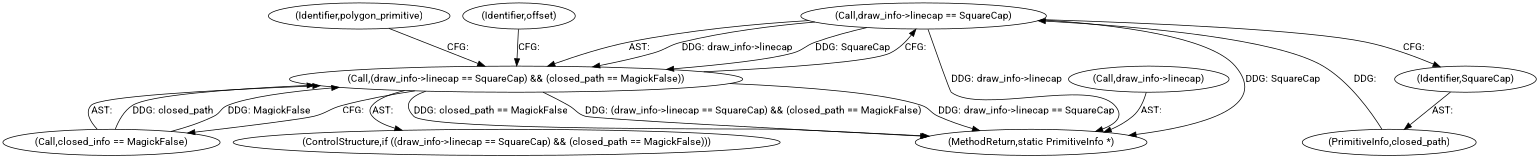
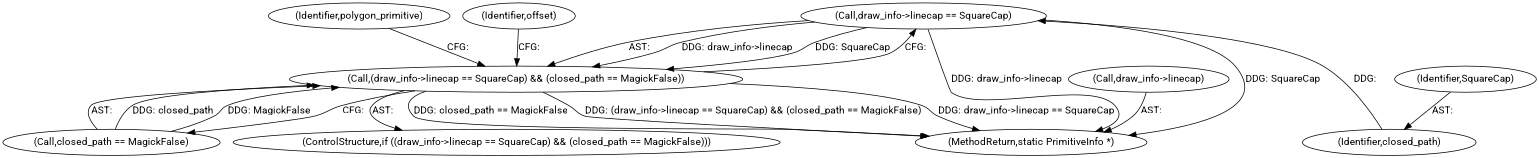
edge "(Call,draw_info->linecap == SquareCap)" -> "(Identifier,SquareCap)": removed, label "CFG:"
node "(Call,closed_info == MagickFalse)": label "(Call,closed_info == MagickFalse)" -> "(Call,closed_path == MagickFalse)"
node "(PrimitiveInfo,closed_path)": label "(PrimitiveInfo,closed_path)" -> "(Identifier,closed_path)"
